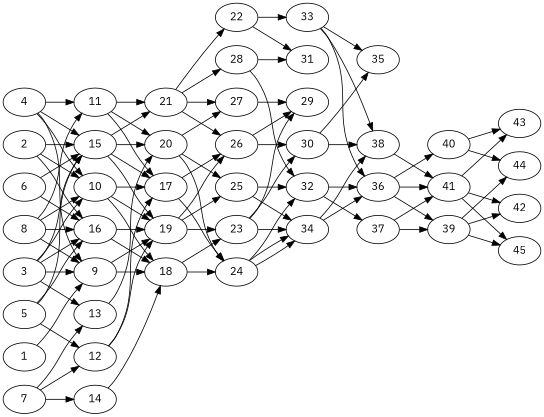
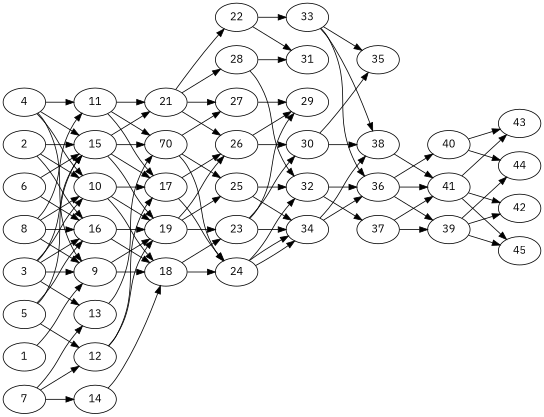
node "20": label "20" -> "70"
